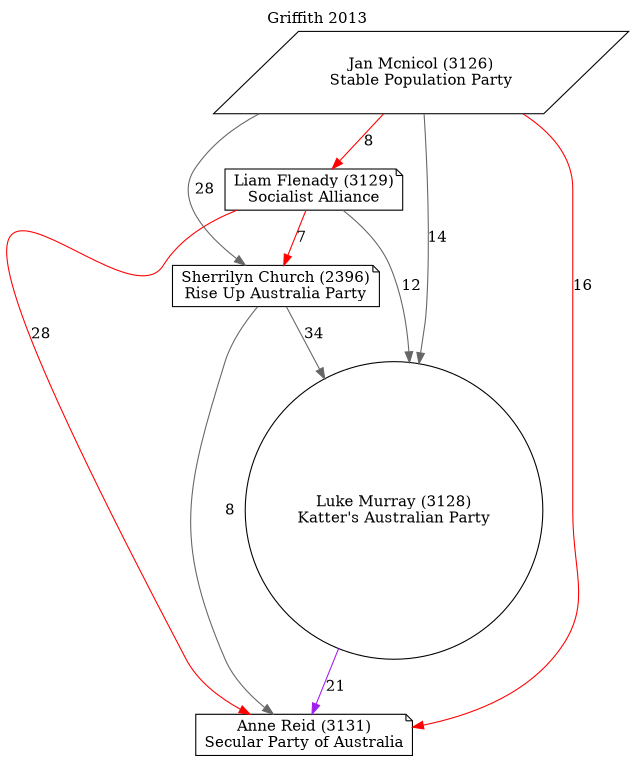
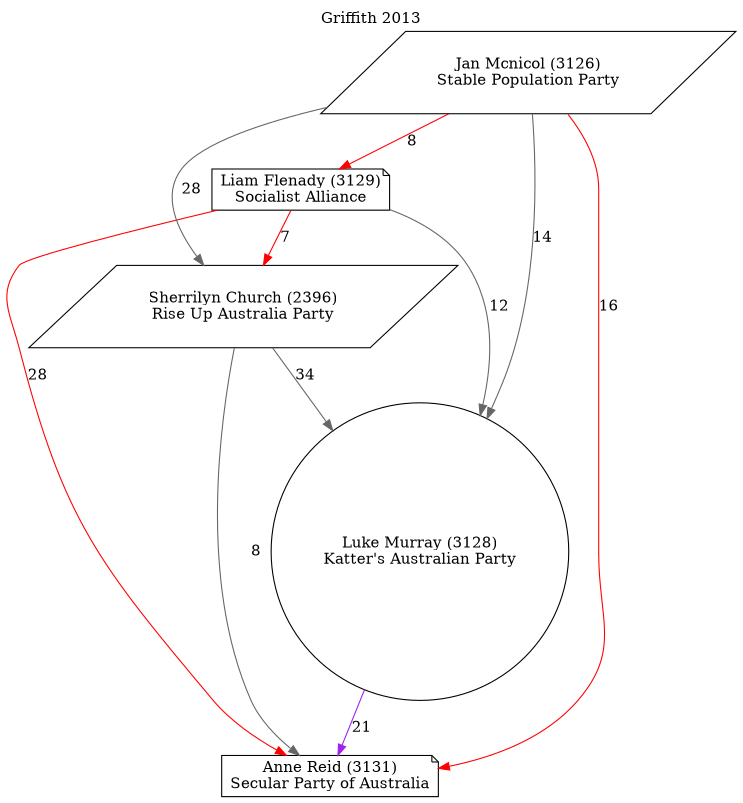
node "Sherrilyn Church (2396) Rise Up Australia Party": shape note -> parallelogram
